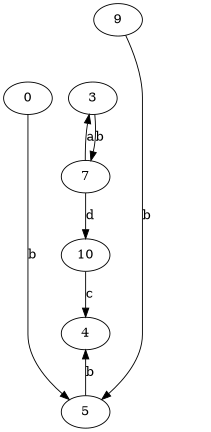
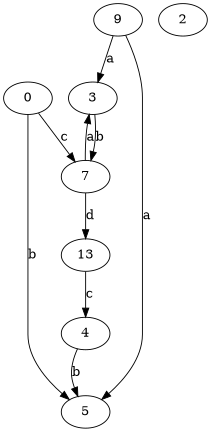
node "2": added
edge "9" -> "3": added, label "a"
edge "0" -> "7": added, label "c"
edge "9" -> "5": label "b" -> "a"
node "10": label "10" -> "13"
edge "5" -> "4": reversed
